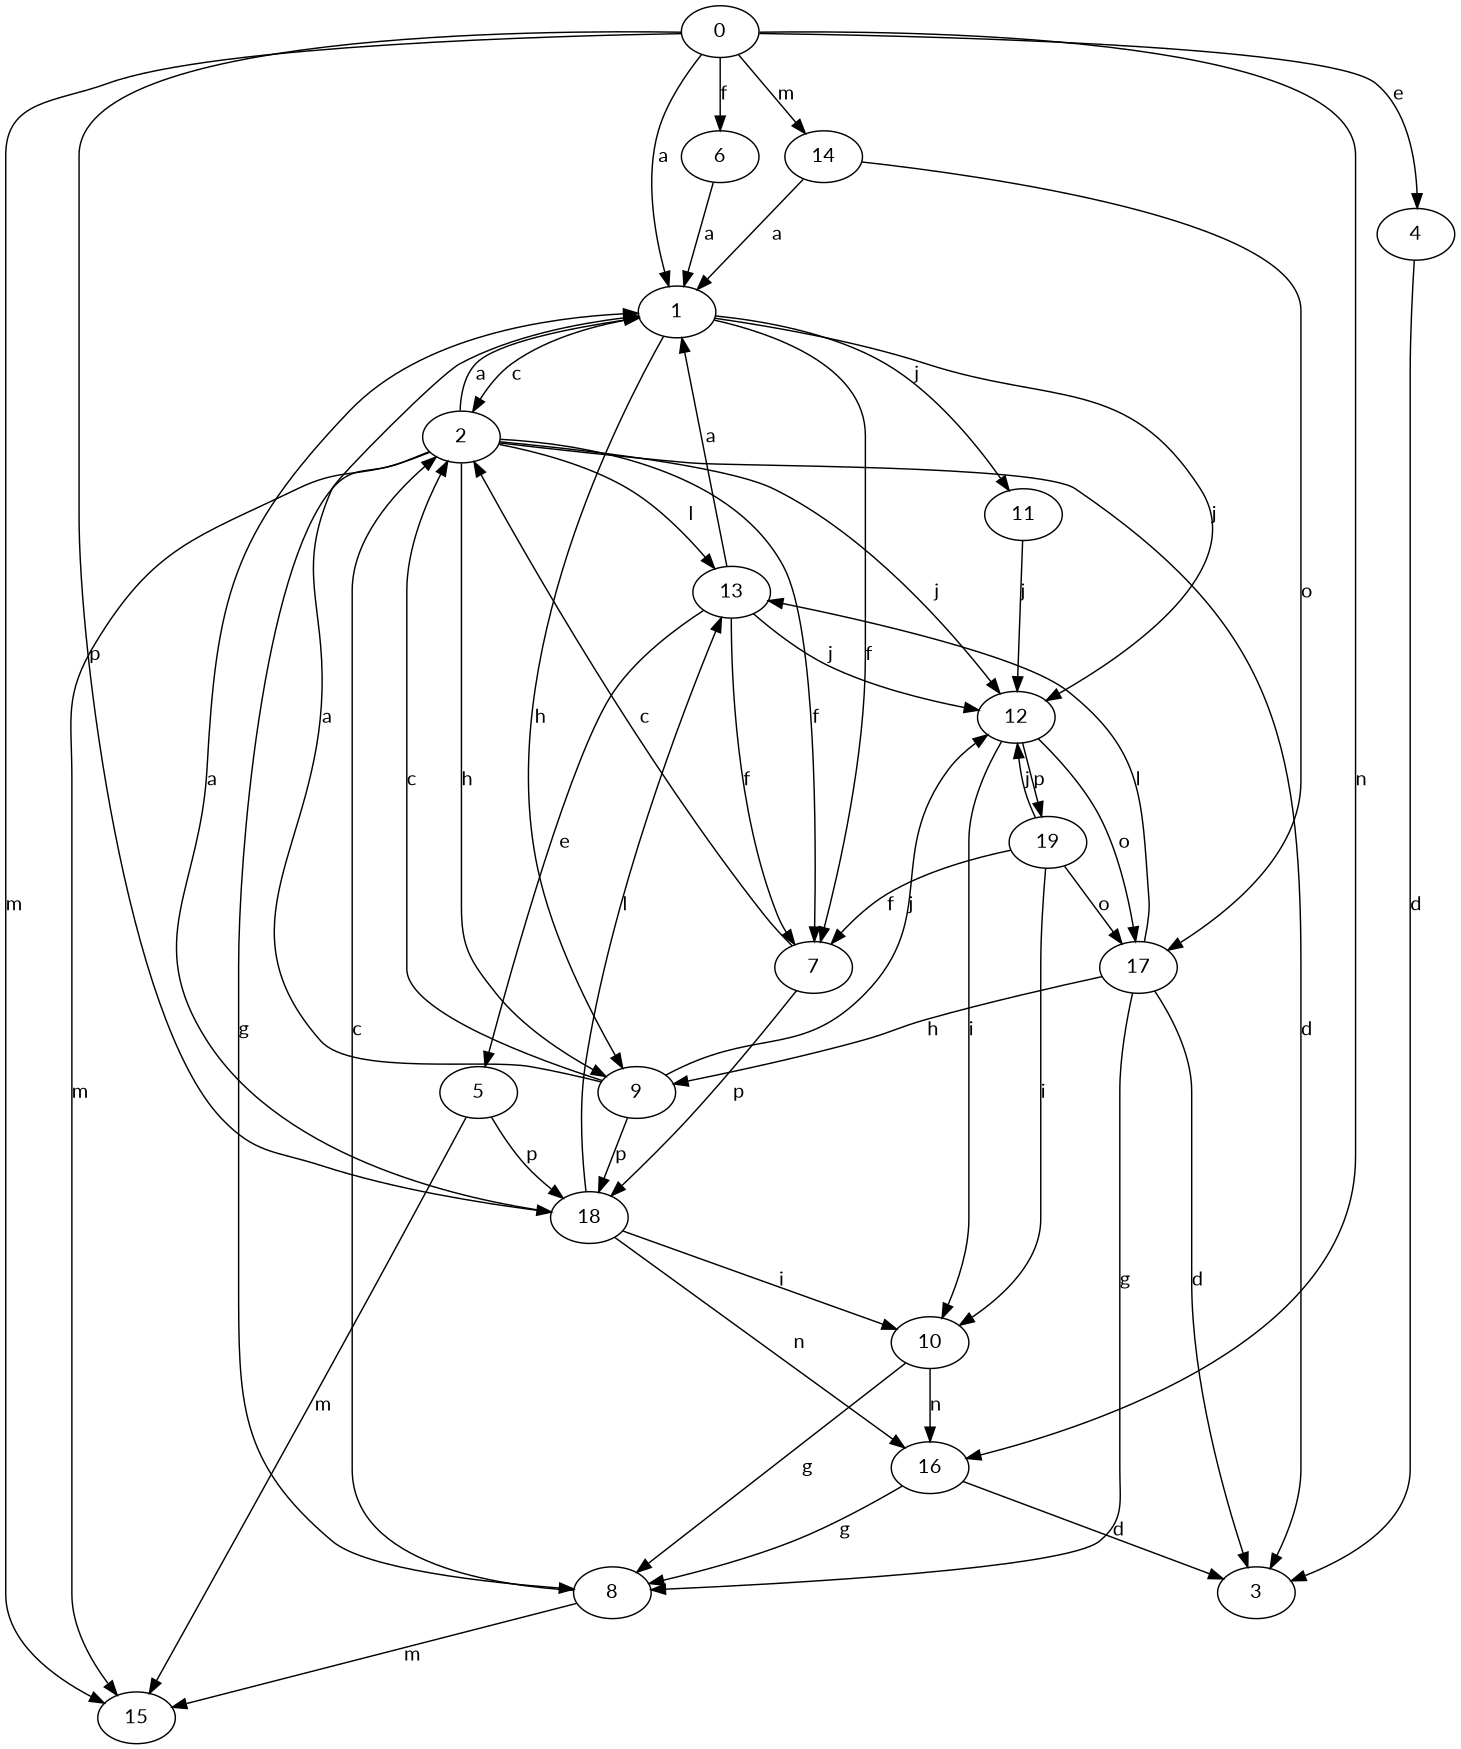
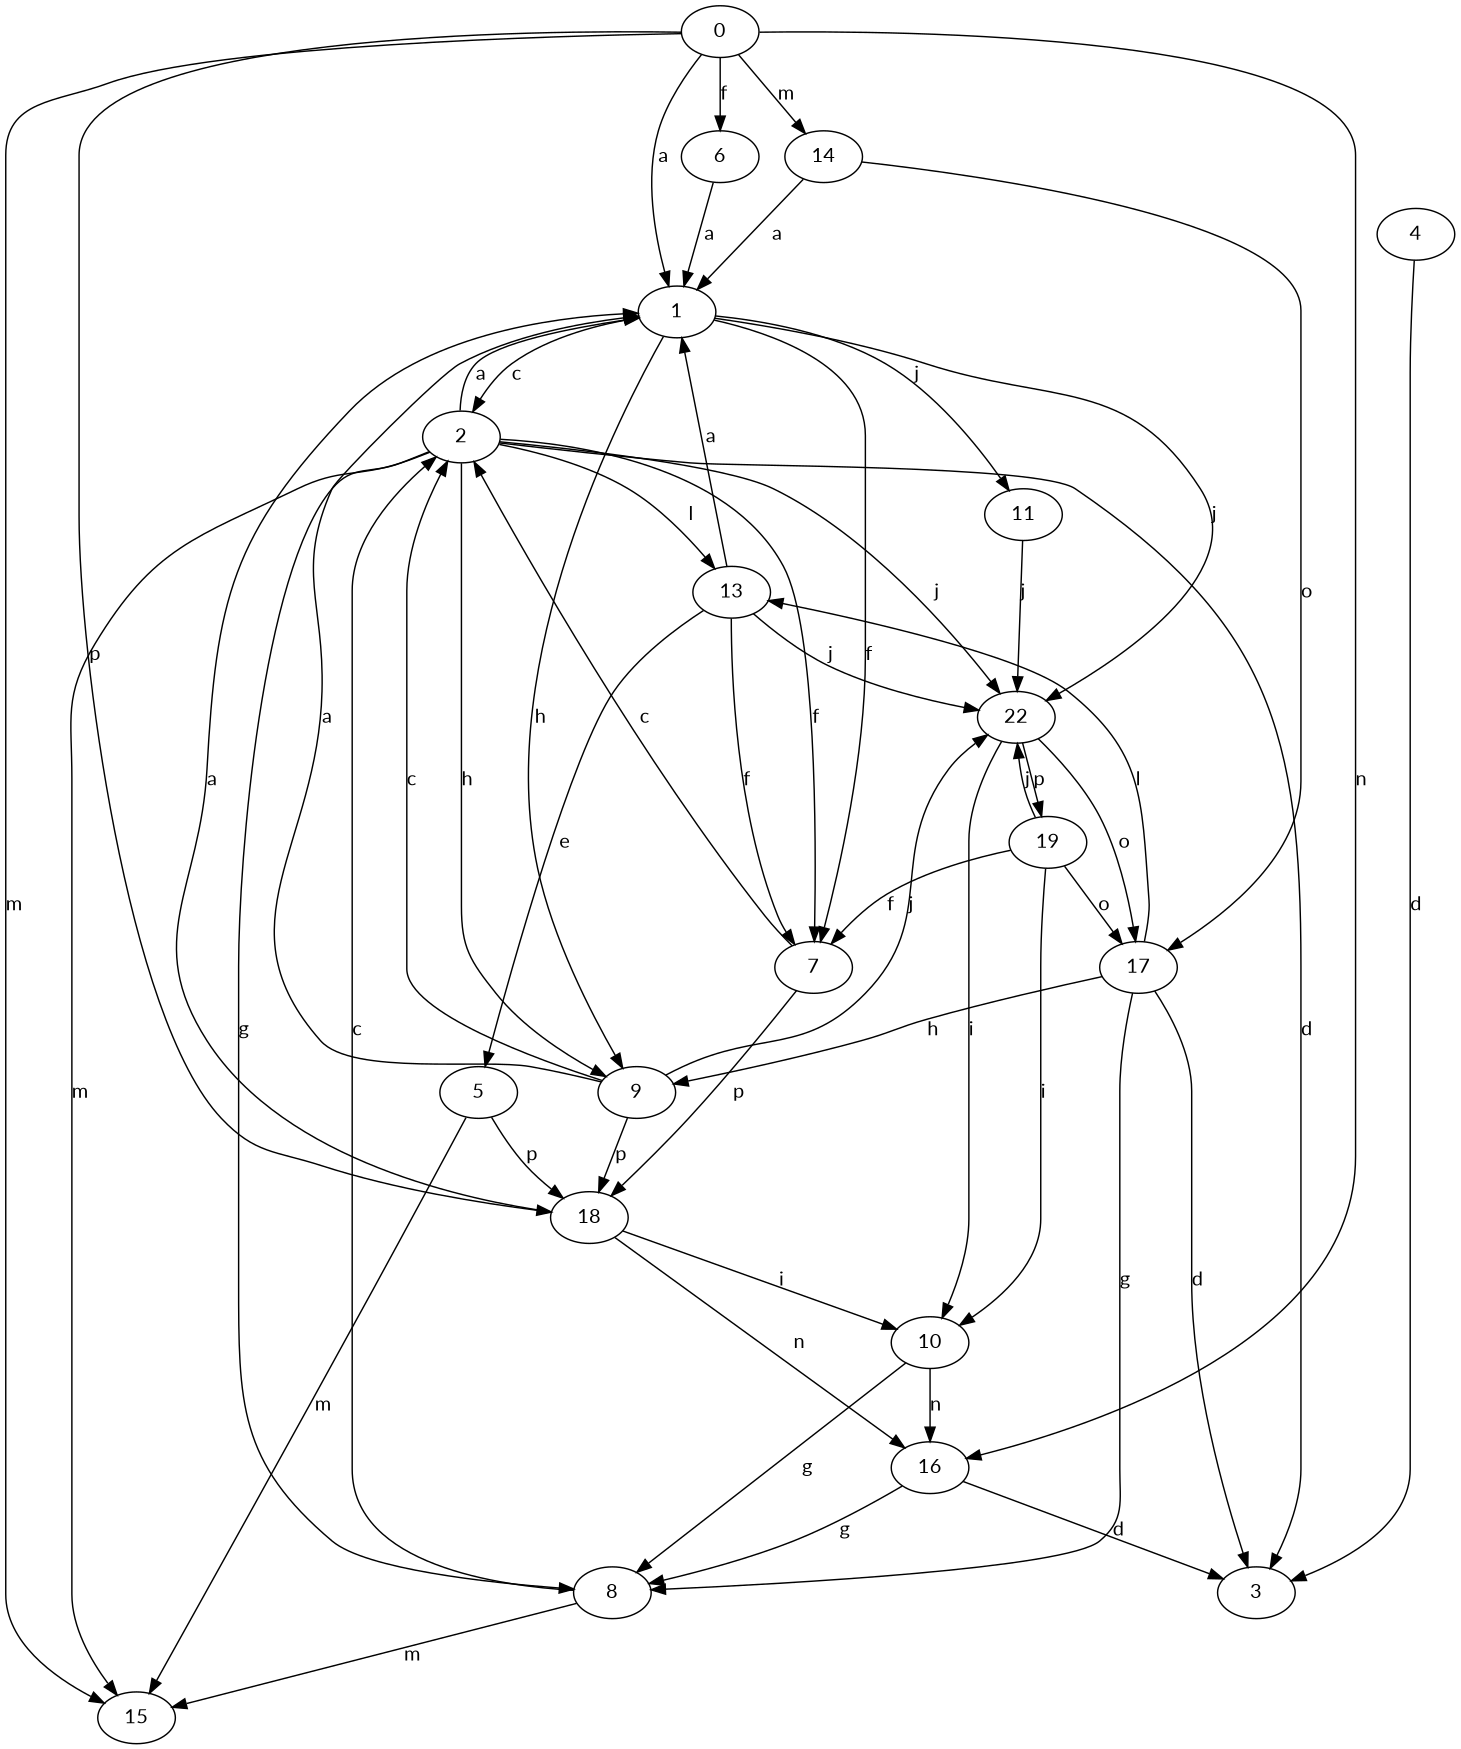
edge "0" -> "4": removed, label "e"
node "12": label "12" -> "22"
edge "18" -> "13": removed, label "l"
